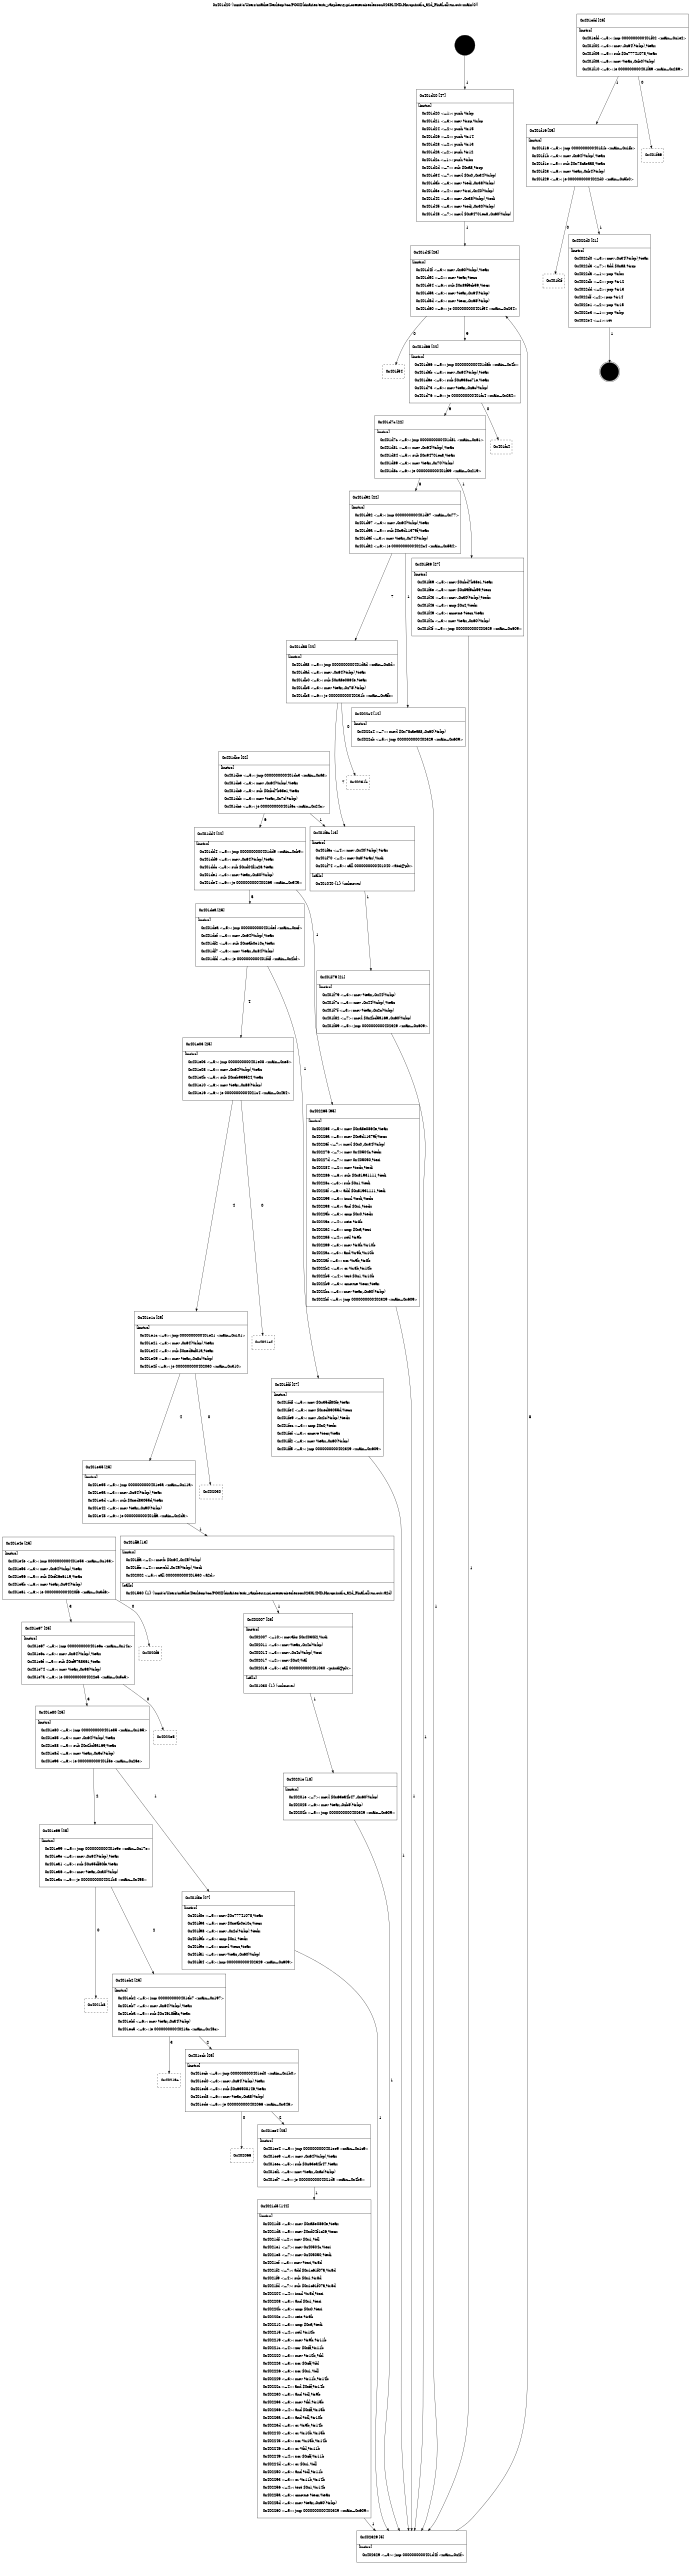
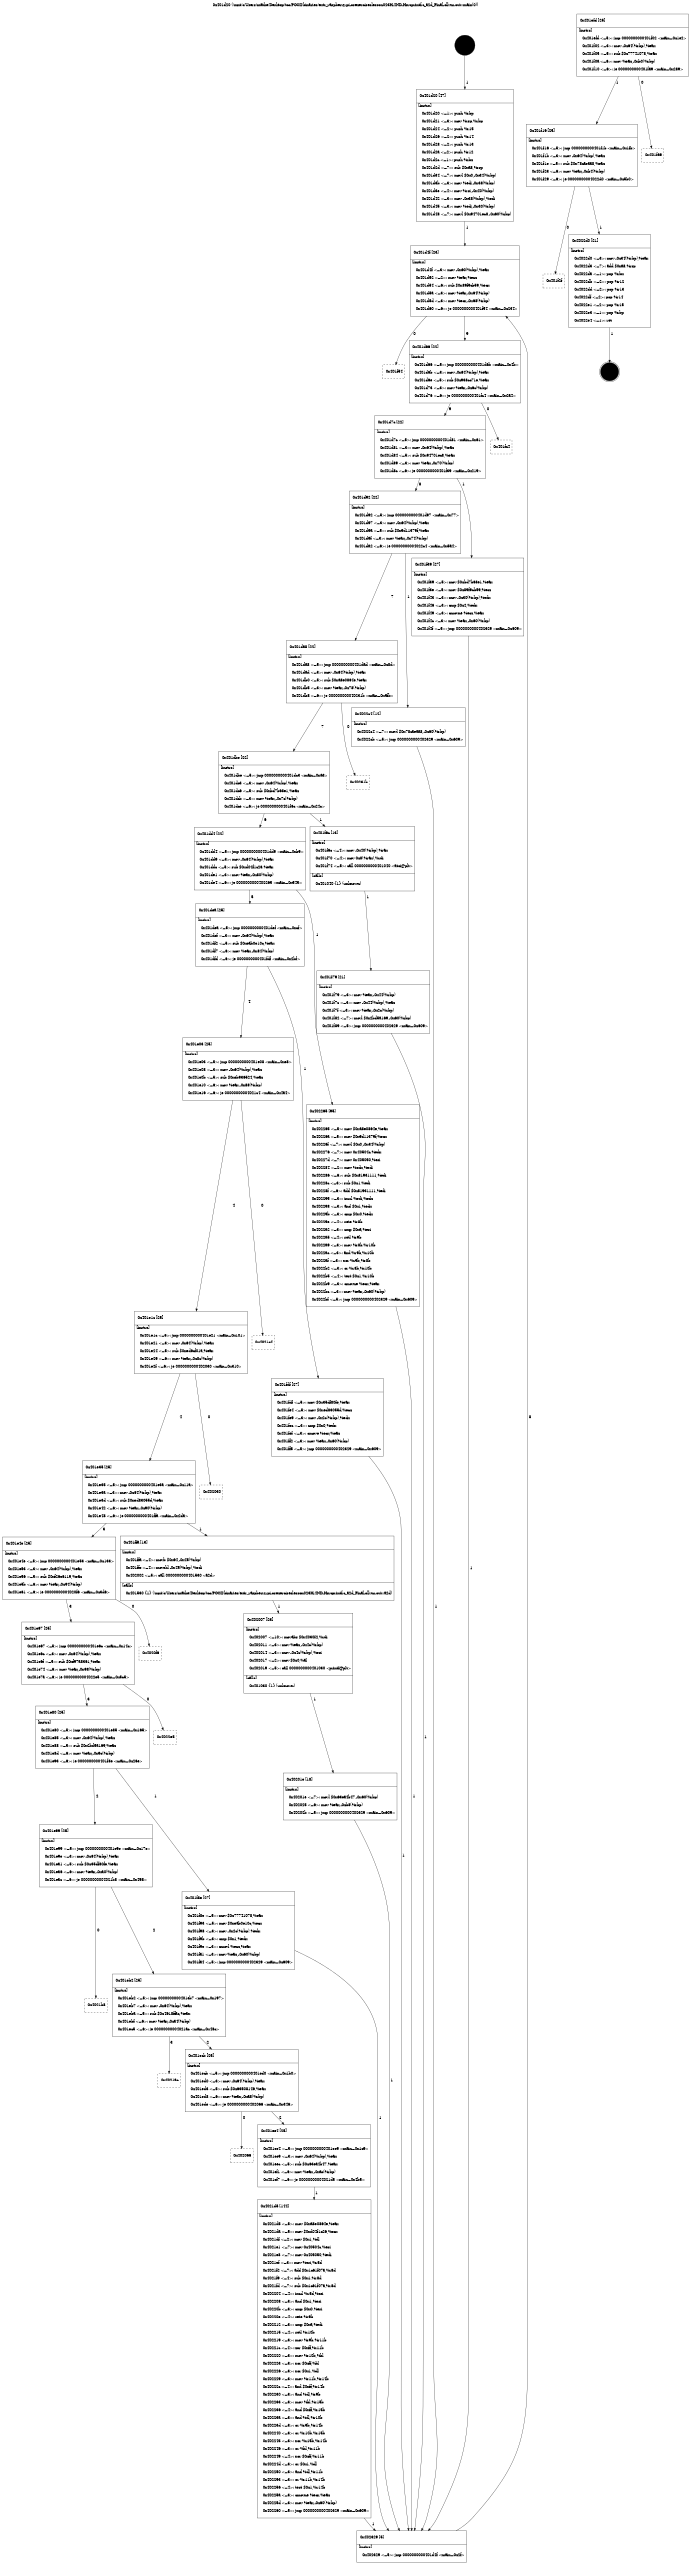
edge "0x401da8 [22]" -> "0x401f6c [13]": now "0x401da8 [22]" -> "0x401dbe [22]"
edge "0x401e35 [25]" -> "0x401e4e [25]": added, label "3"
